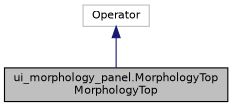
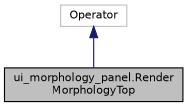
node "ui_morphology_panel.MorphologyTop MorphologyTop": label "ui_morphology_panel.MorphologyTop MorphologyTop" -> "ui_morphology_panel.Render MorphologyTop"
